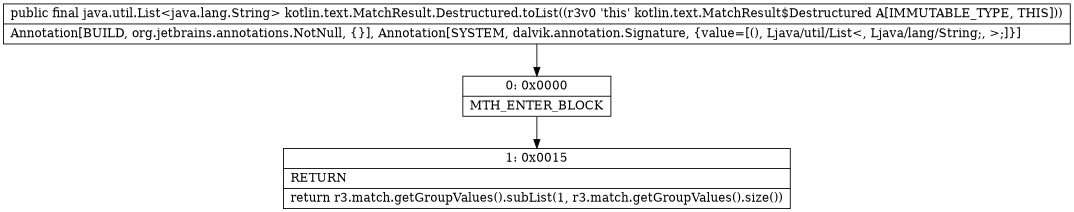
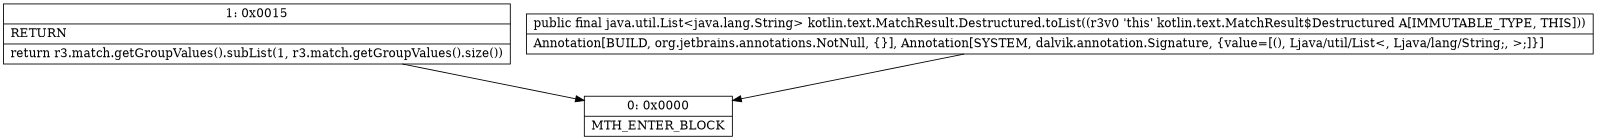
edge "0: 0x0000" -> "1: 0x0015": reversed
